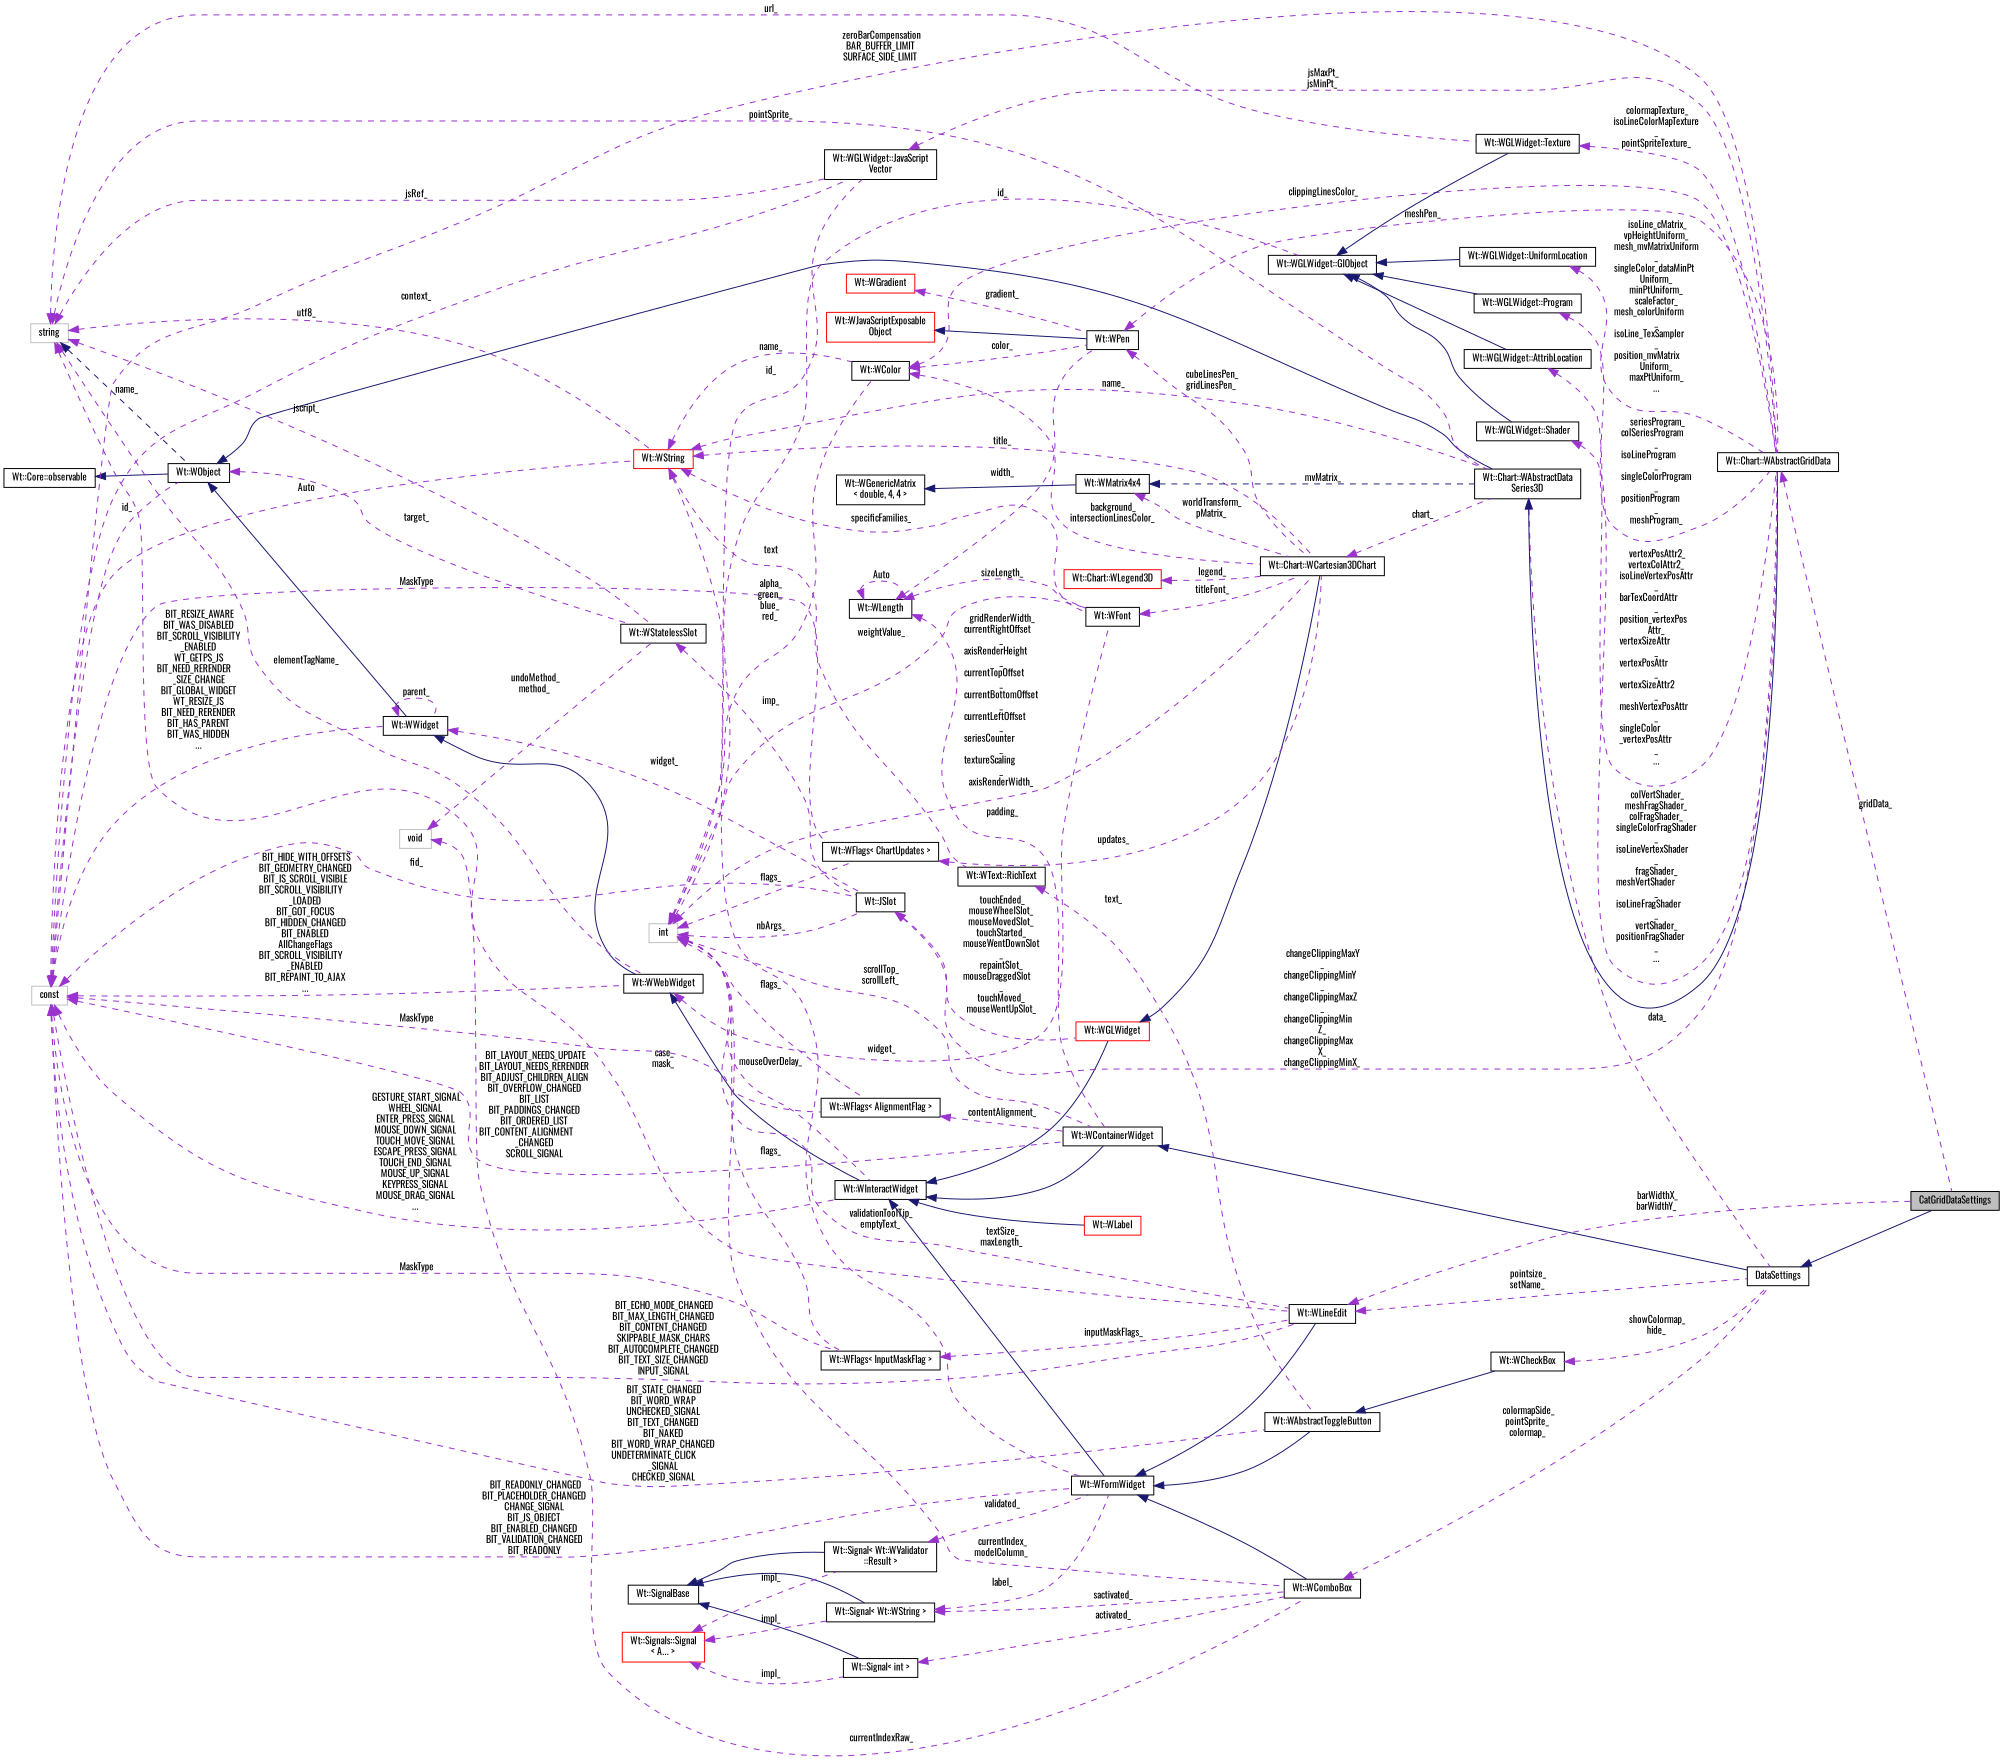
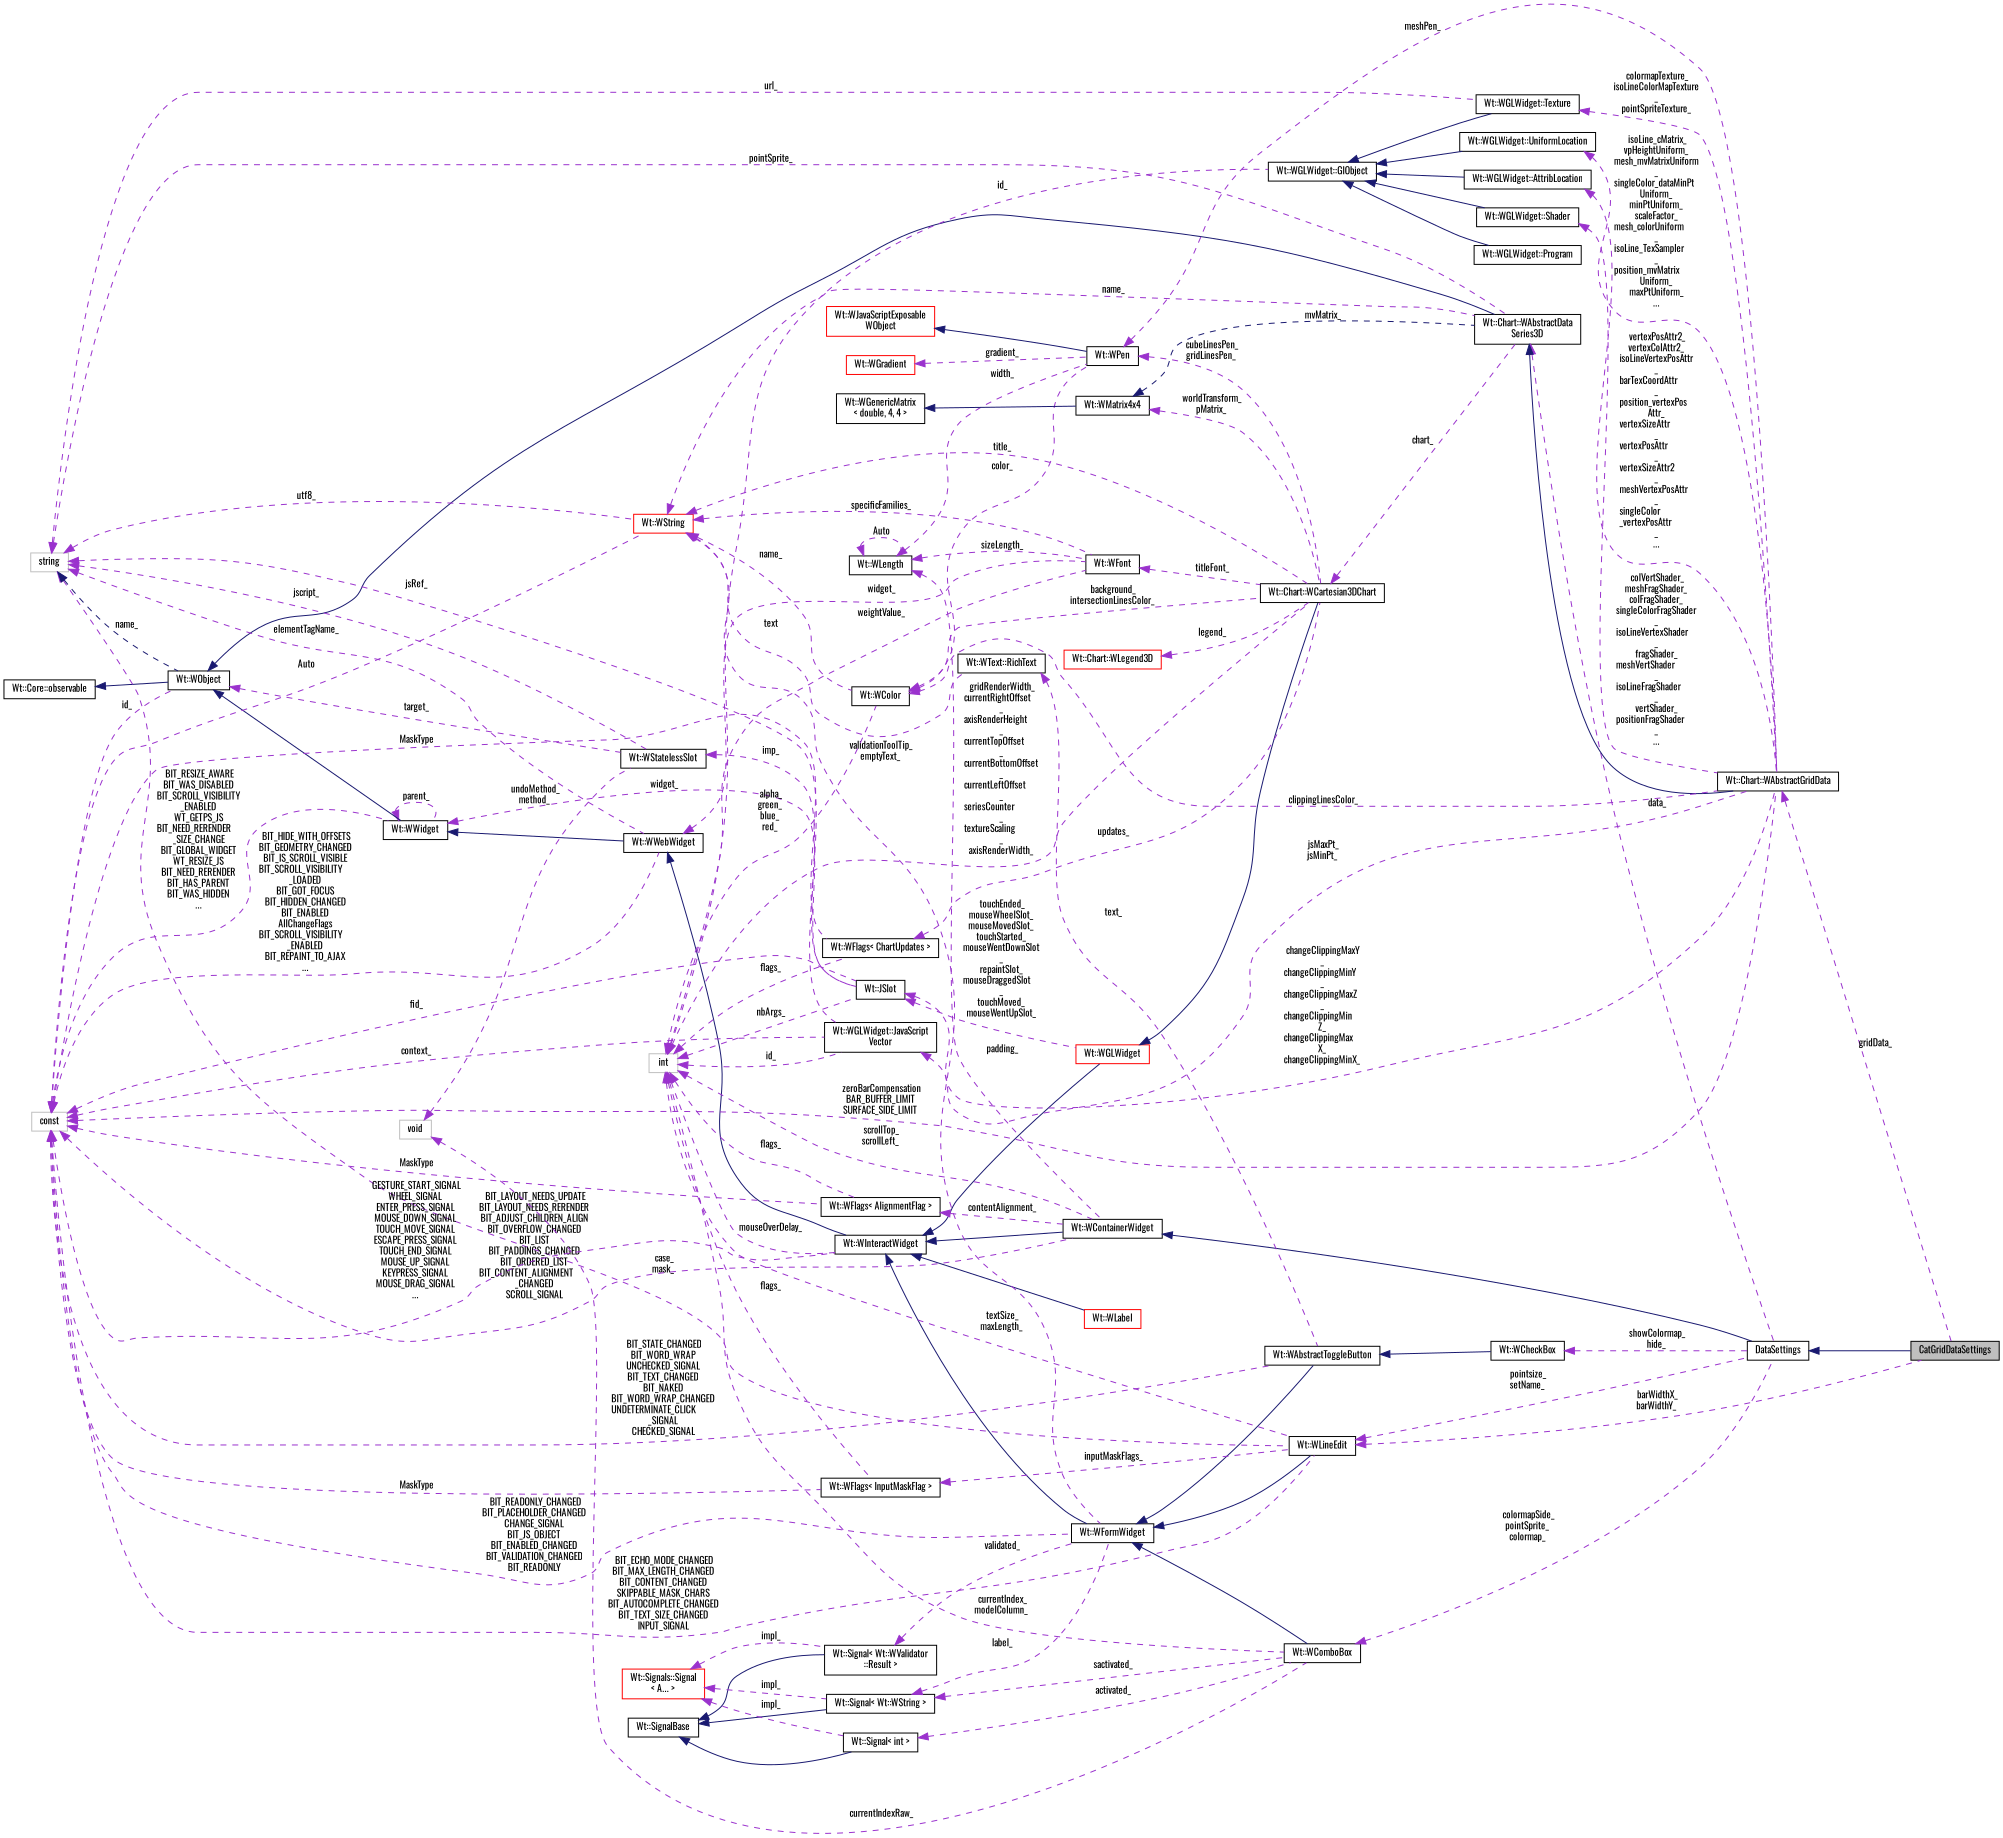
node "Wt::WJavaScriptExposable Object": label "Wt::WJavaScriptExposable Object" -> "Wt::WJavaScriptExposable WObject"
edge "Wt::Chart::WAbstractGridData" -> "Wt::WGLWidget::Program": removed, label "seriesProgram_ colSeriesProgram _ isoLineProgram _ singleColorProgram _ positionProgram _ meshProgram_"
